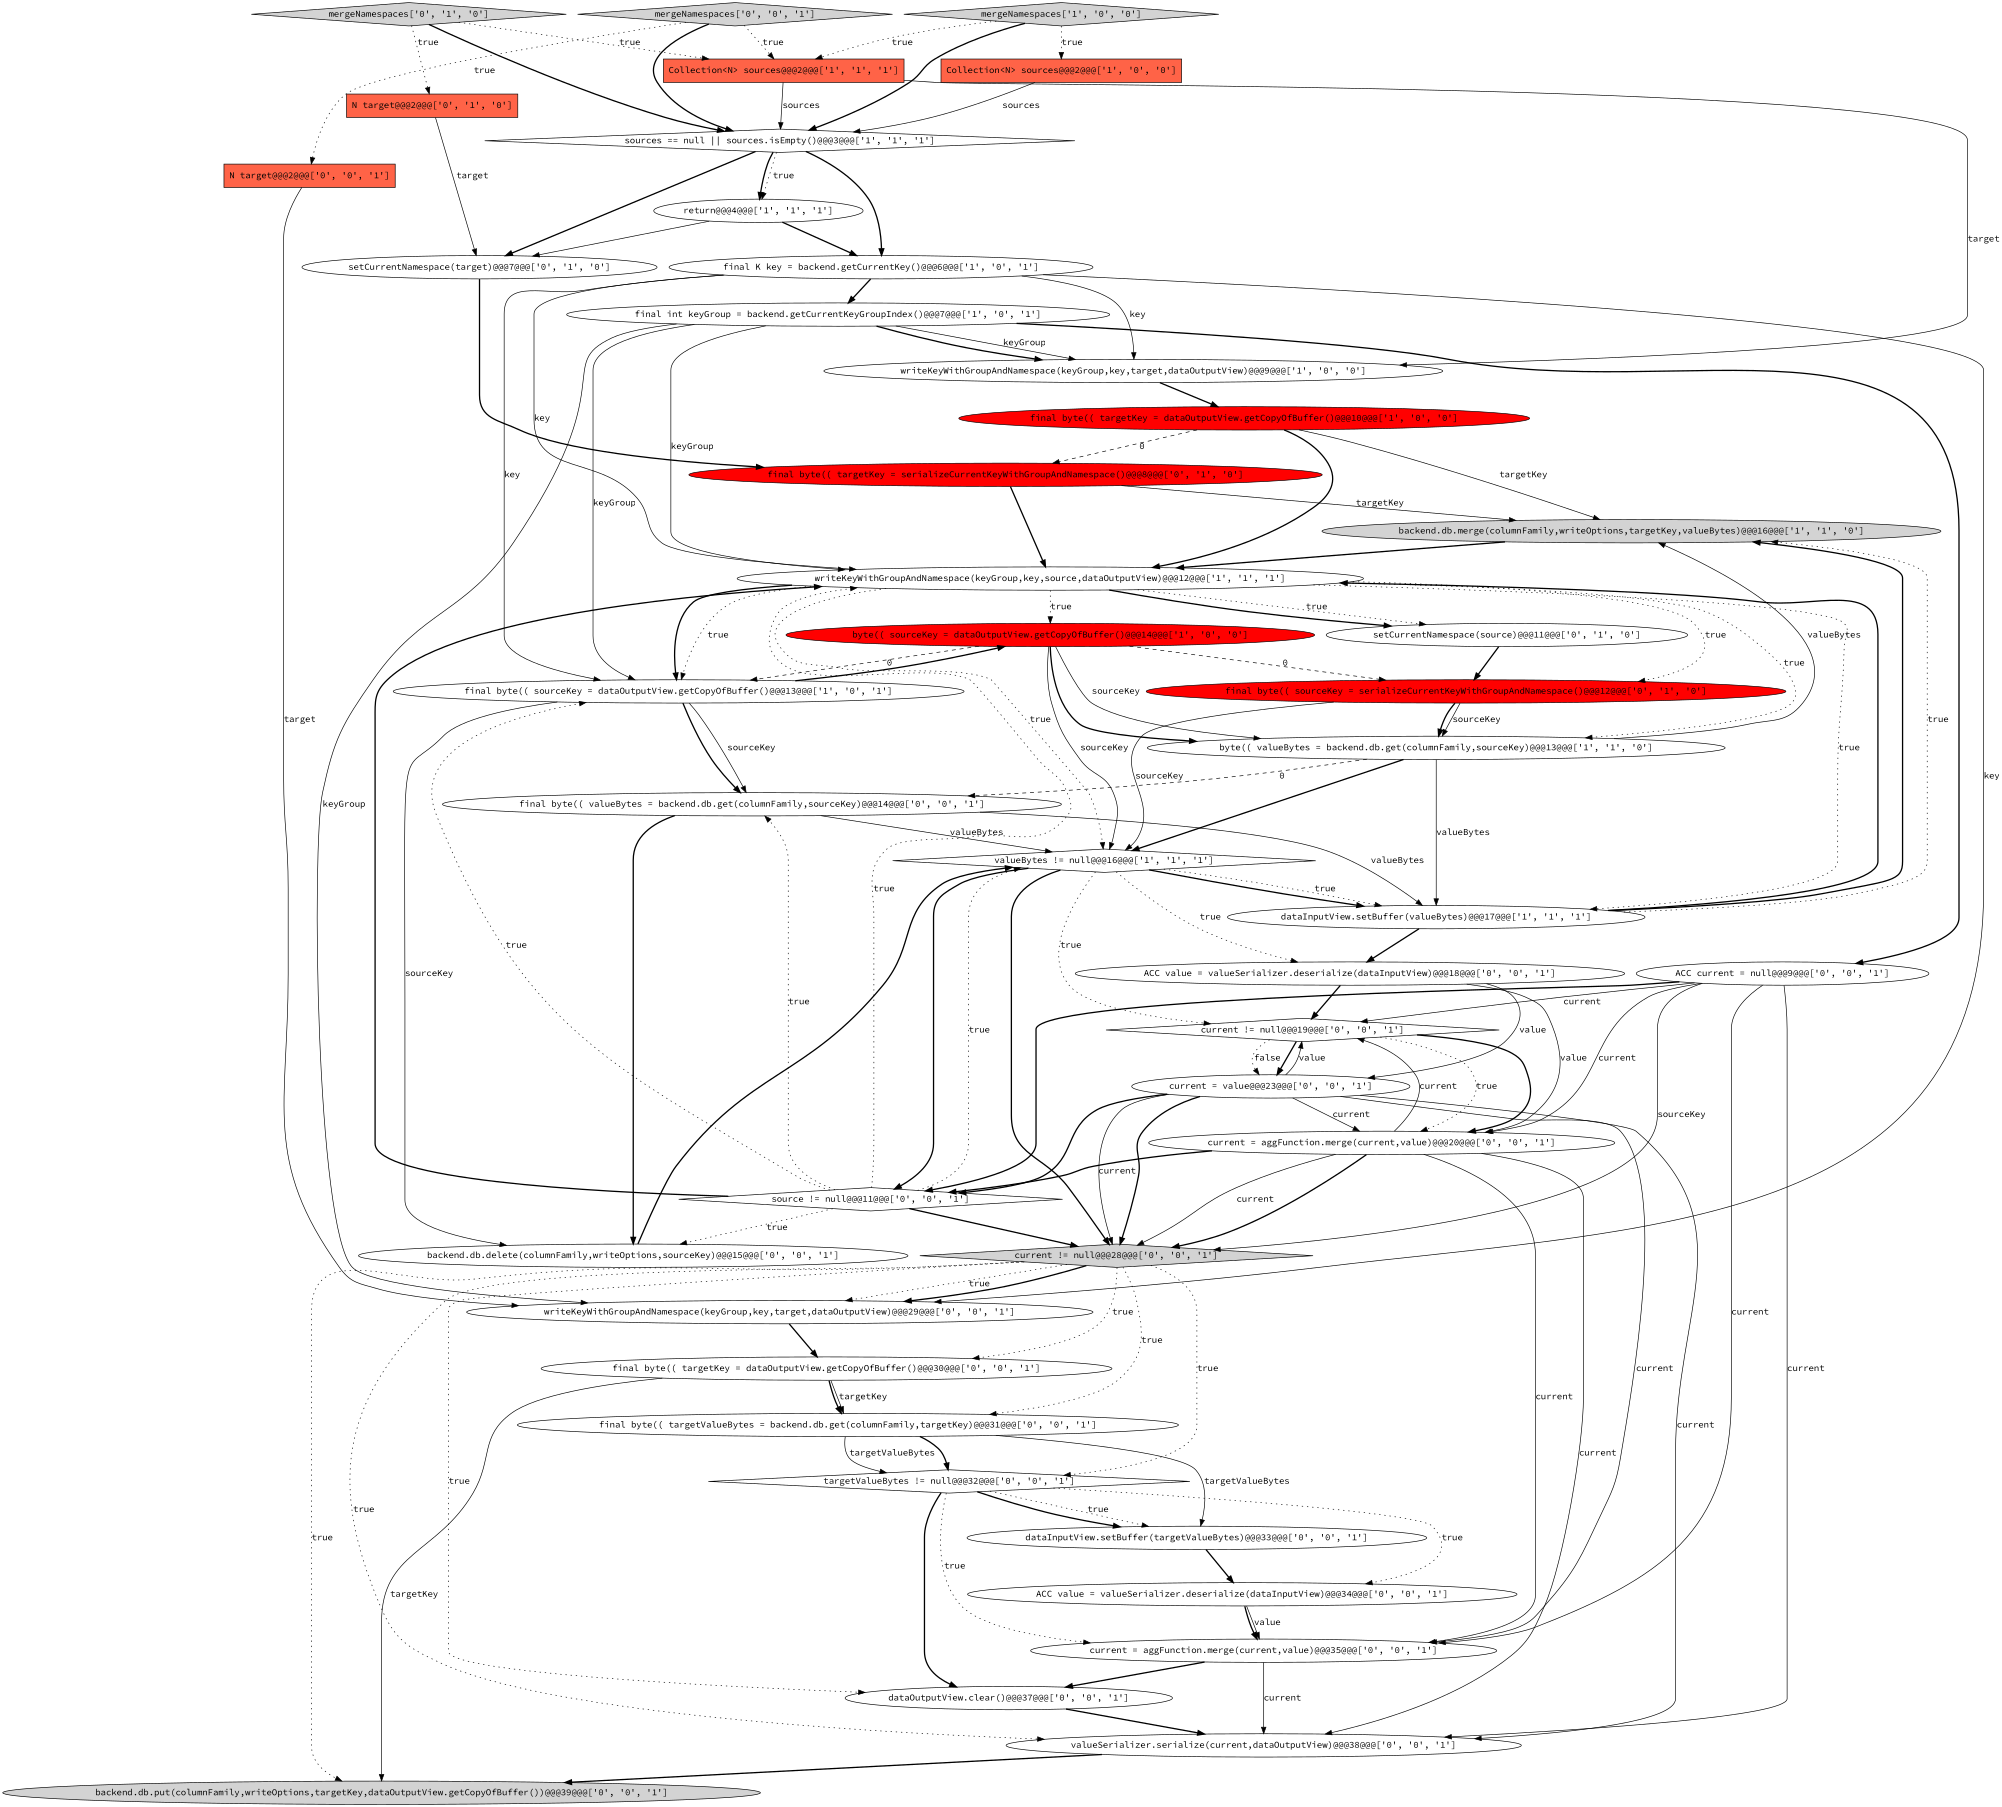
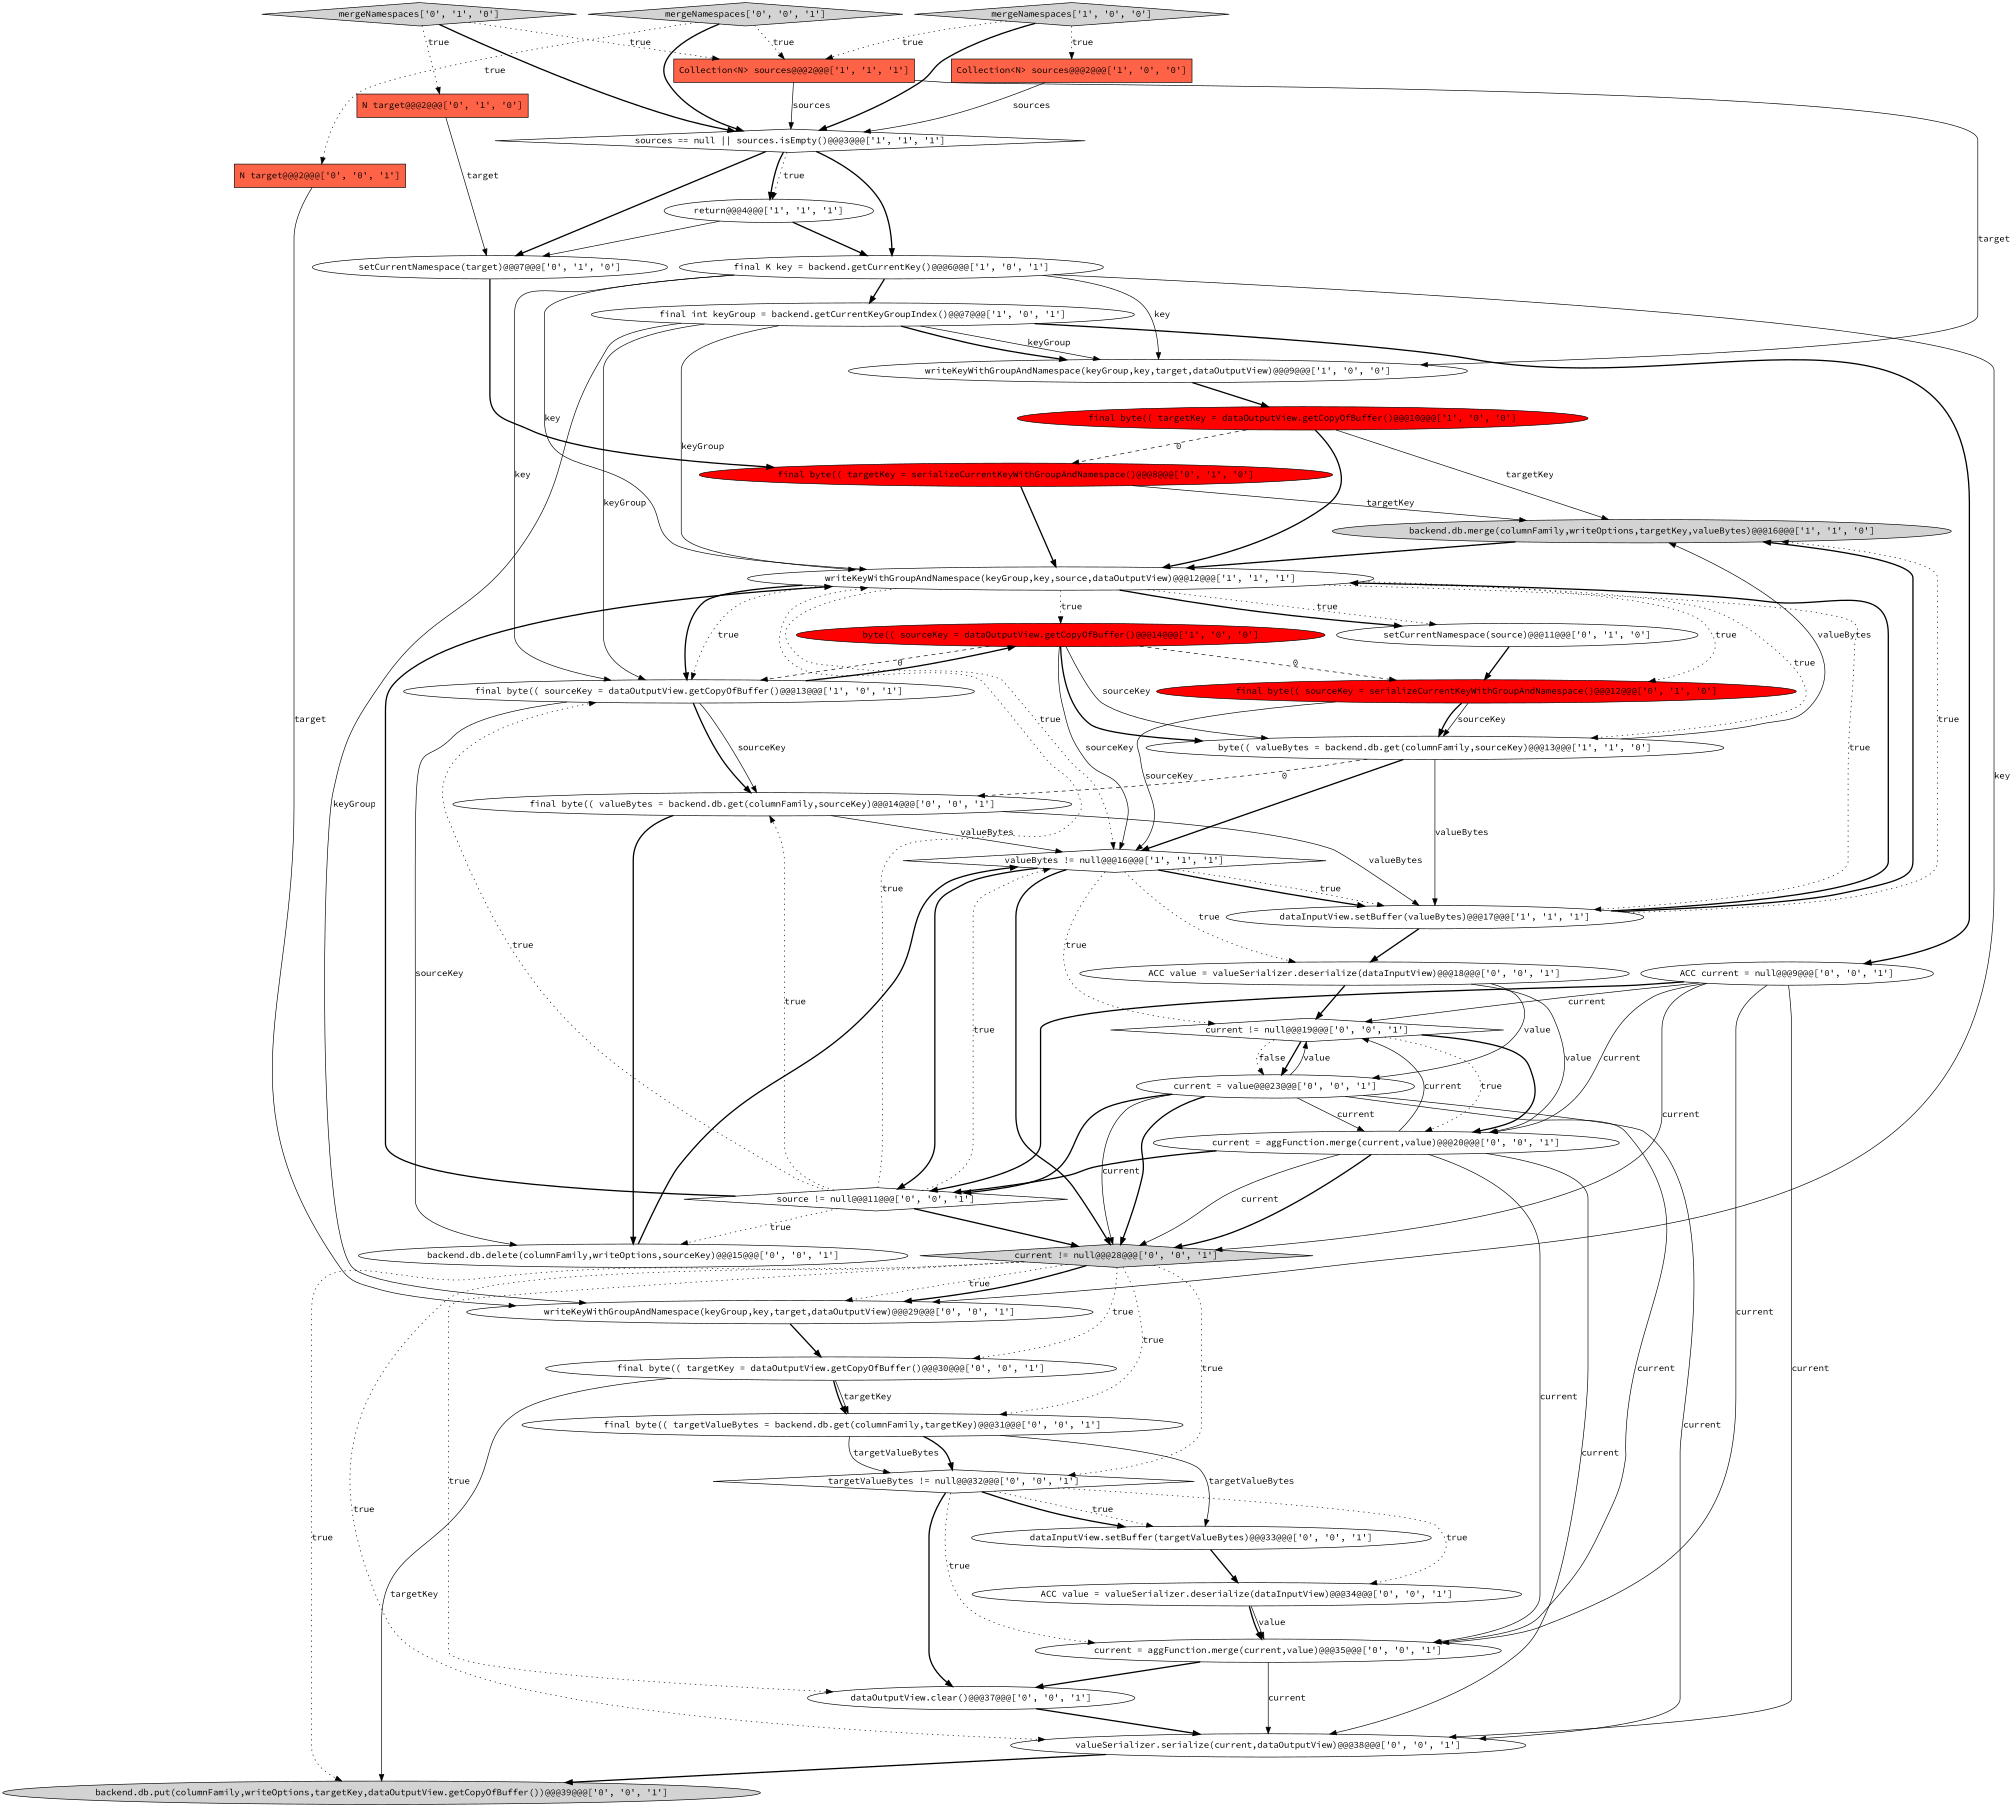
edge "ACC current = null@@@9@@@['0', '0', '1']" -> "current != null@@@28@@@['0', '0', '1']": label "sourceKey" -> "current"
